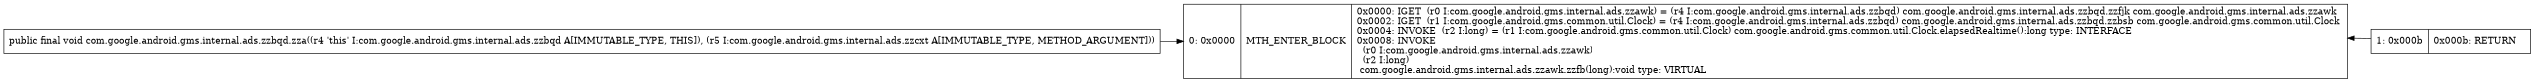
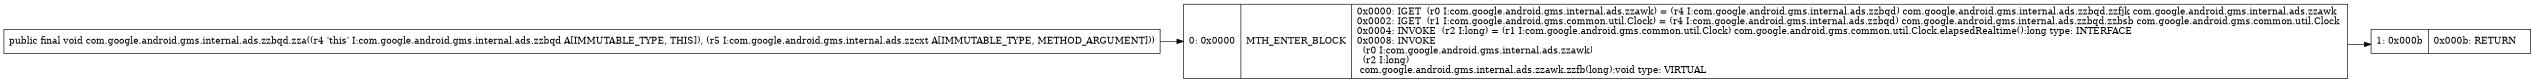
edge "1: 0x000b" -> "0: 0x0000": reversed
